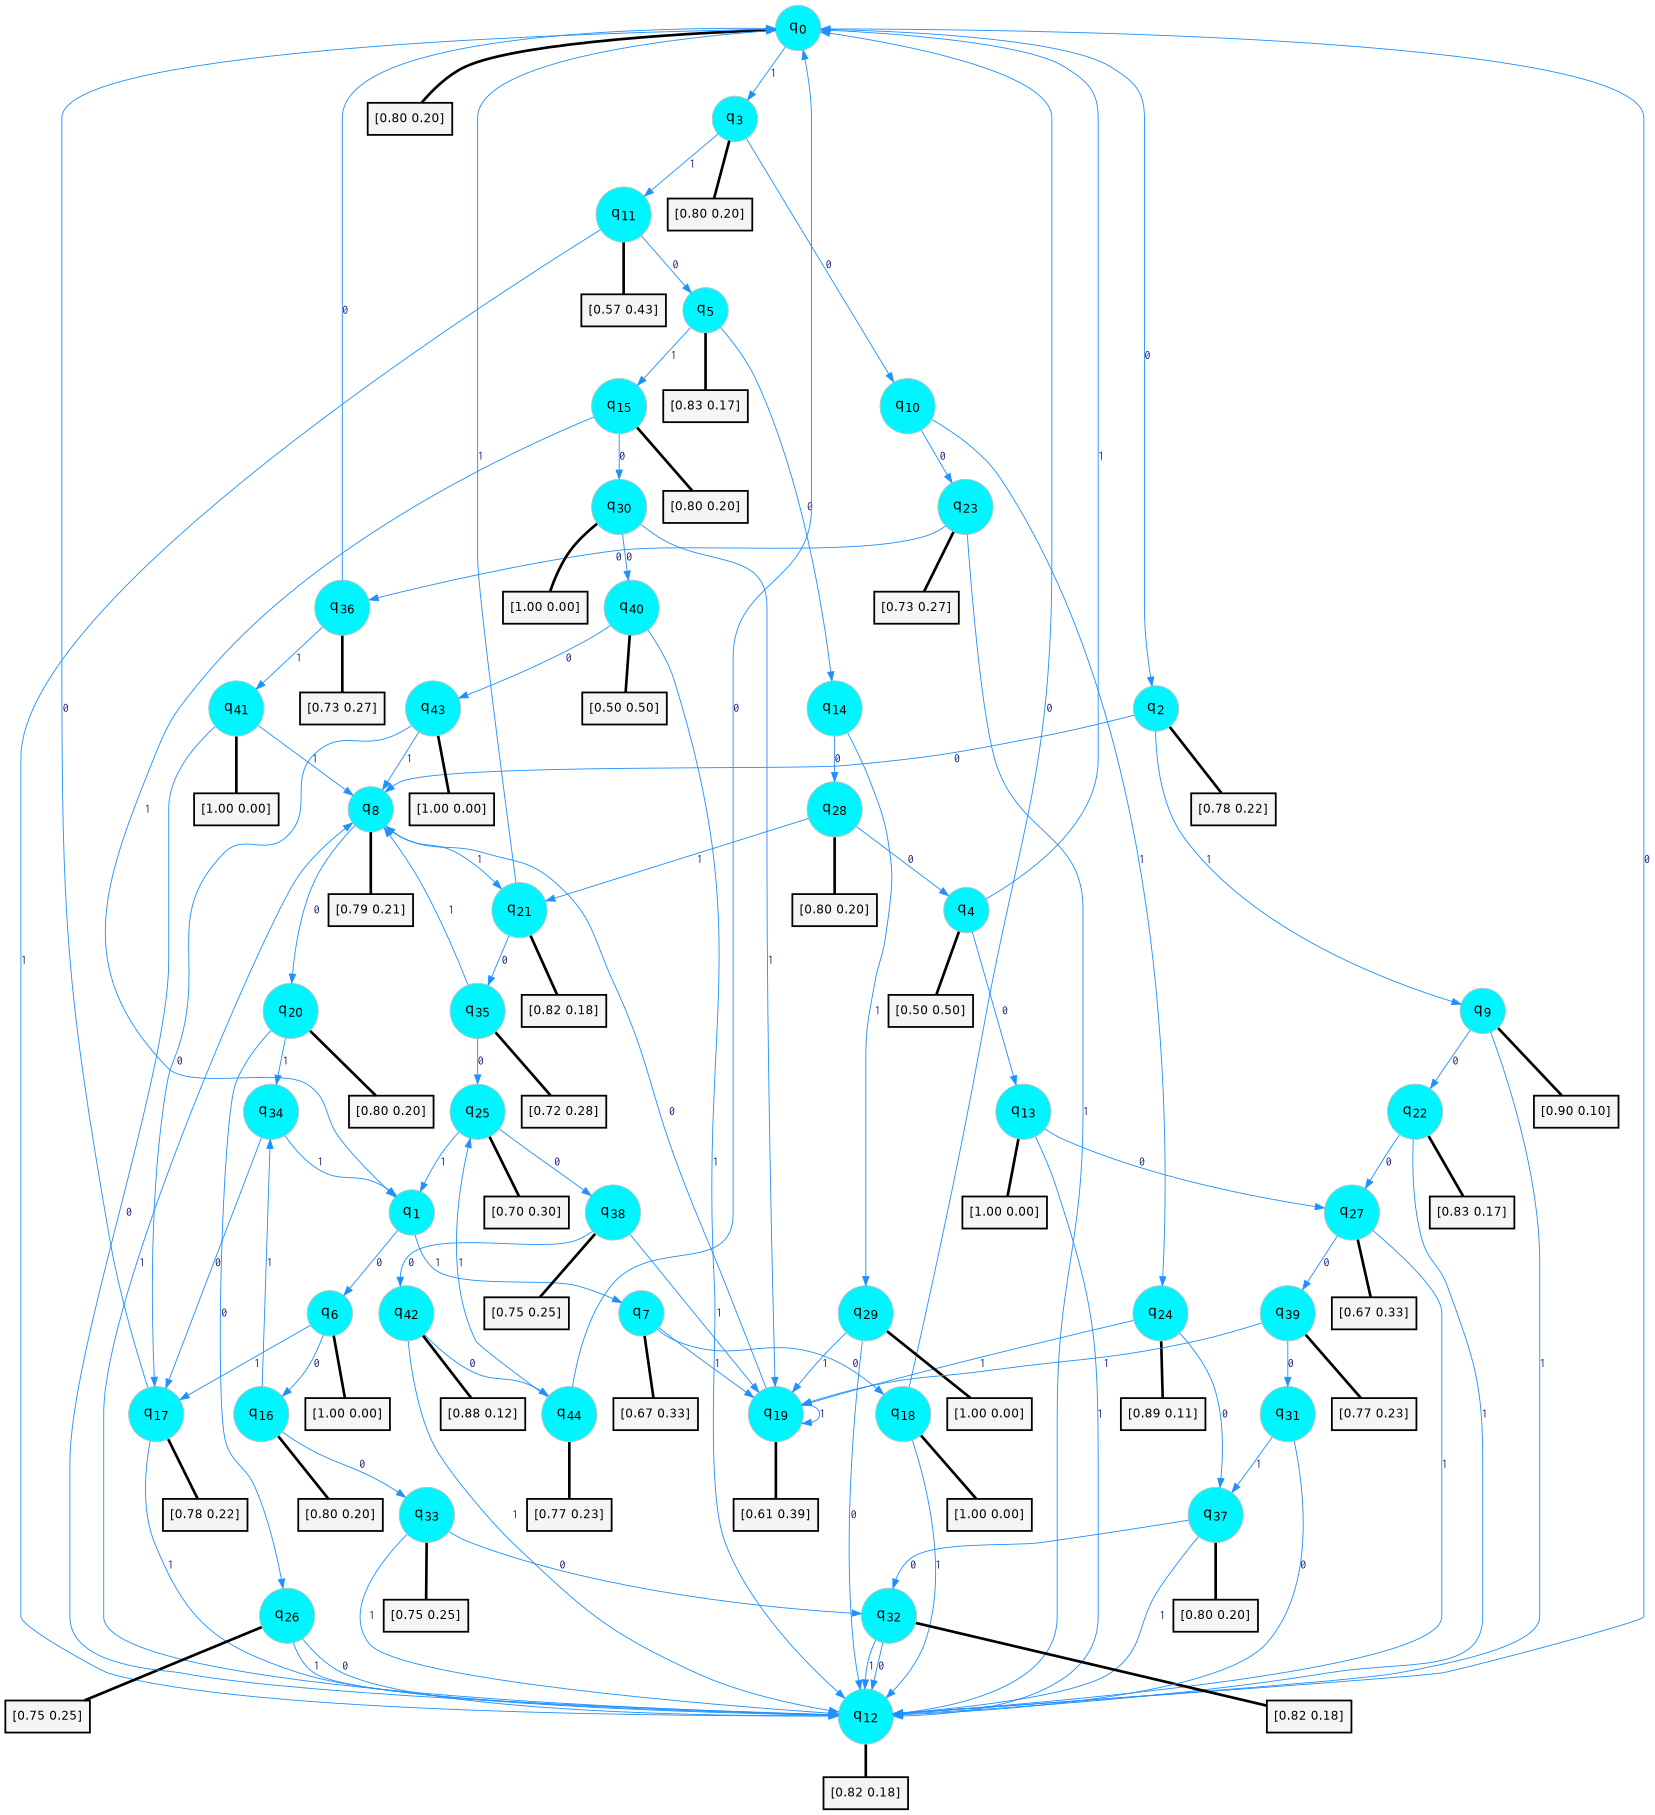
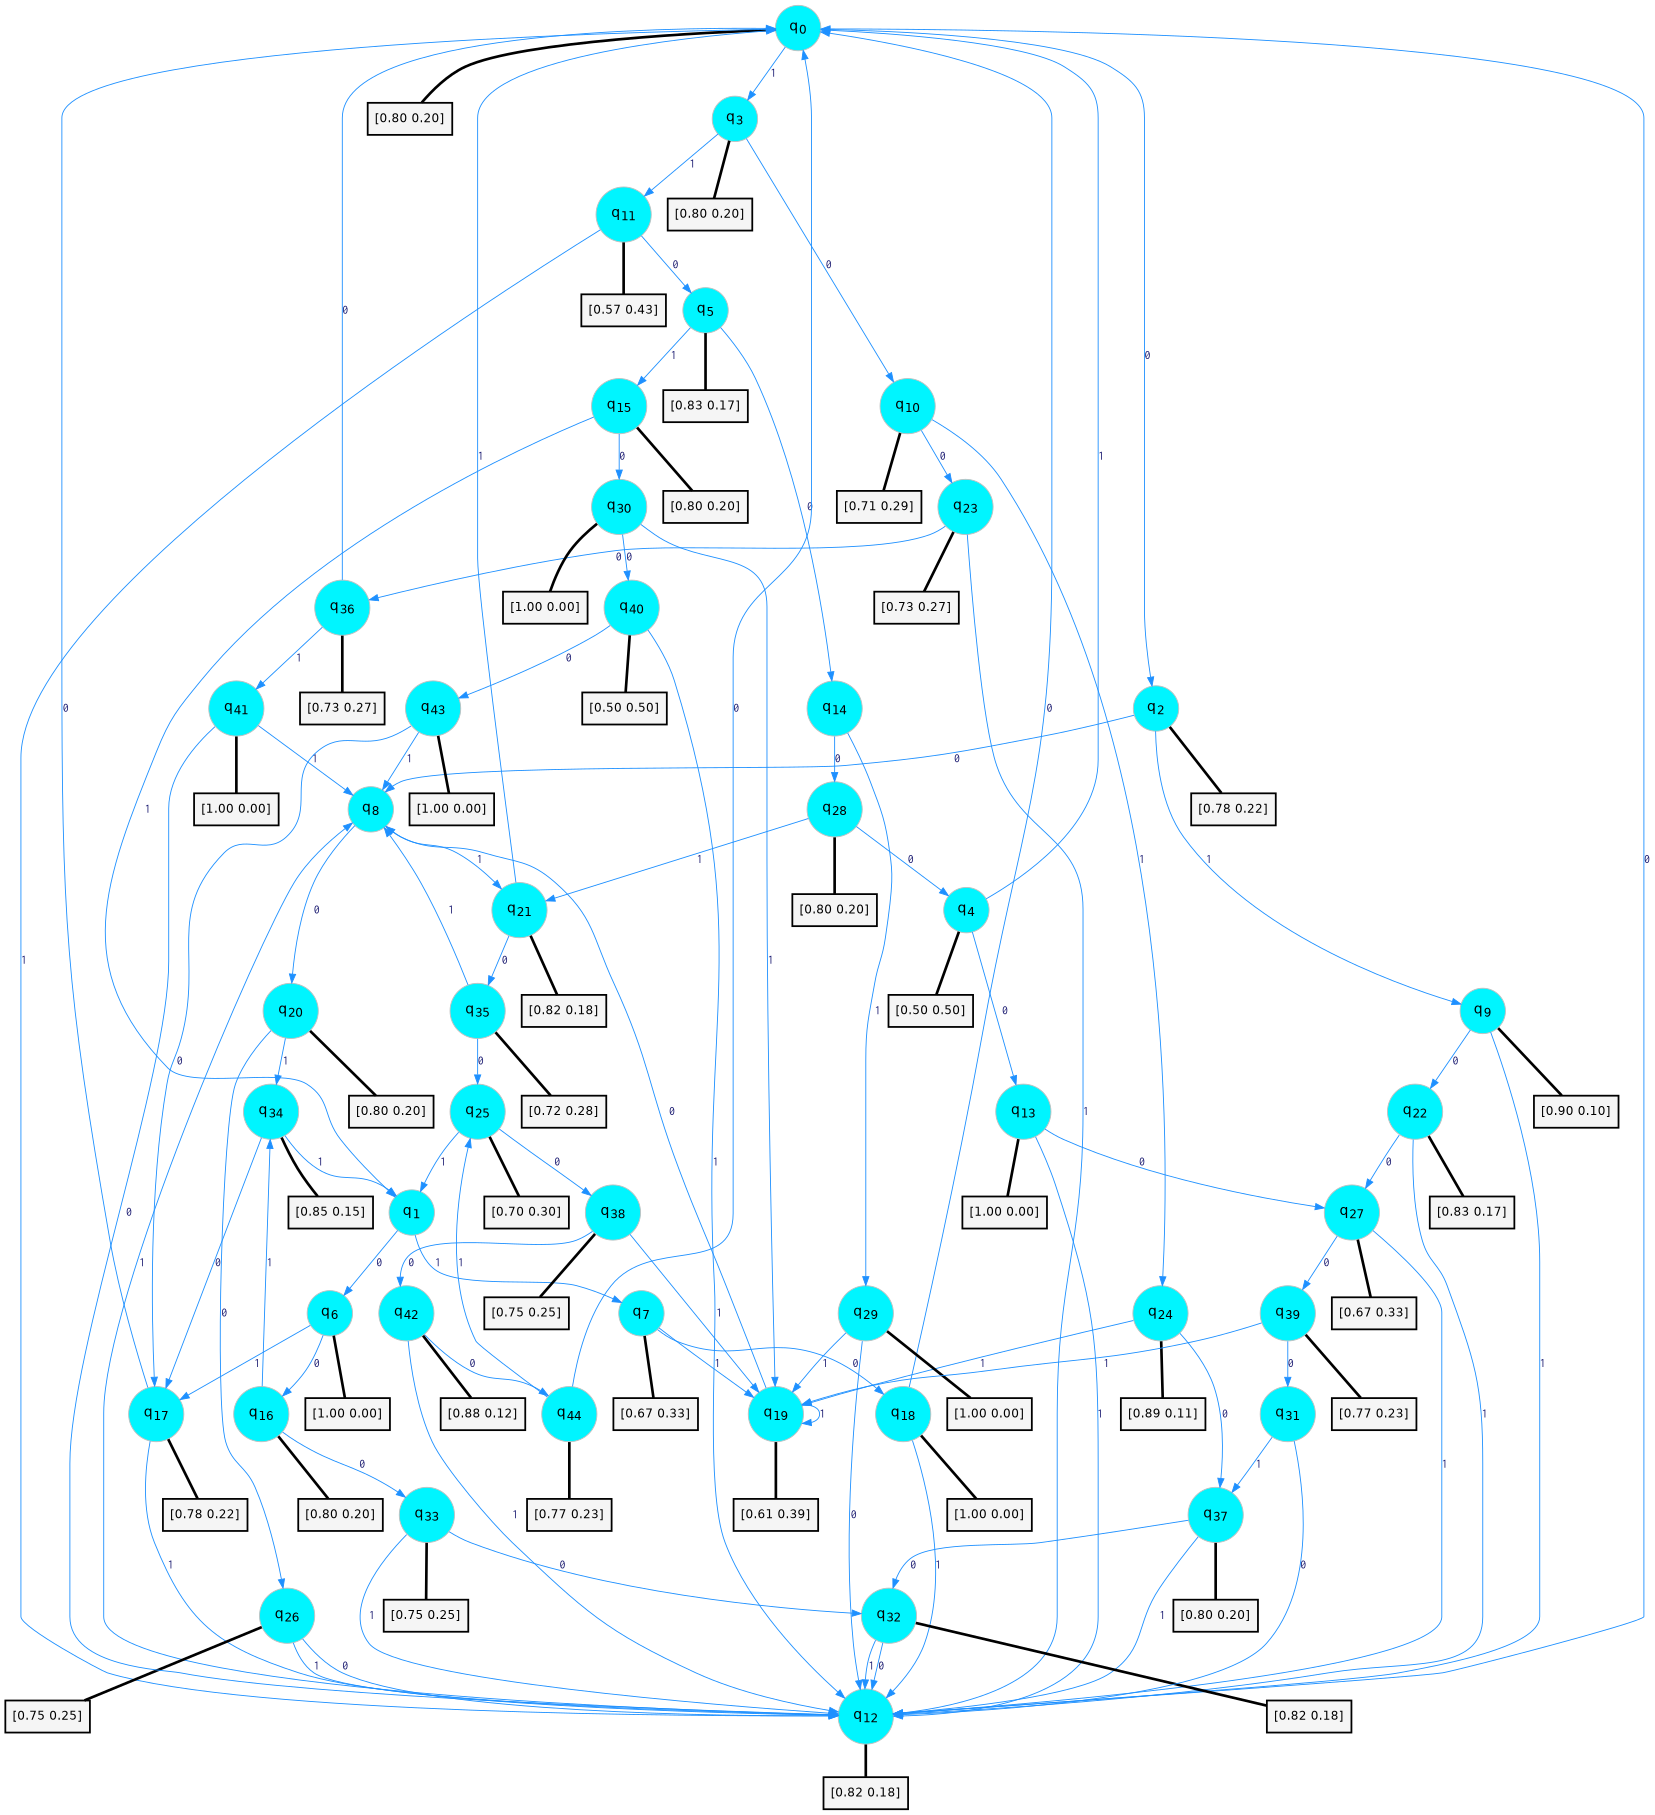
node "[0.71 0.29]": added
node "[0.79 0.21]": removed
node "[0.85 0.15]": added
